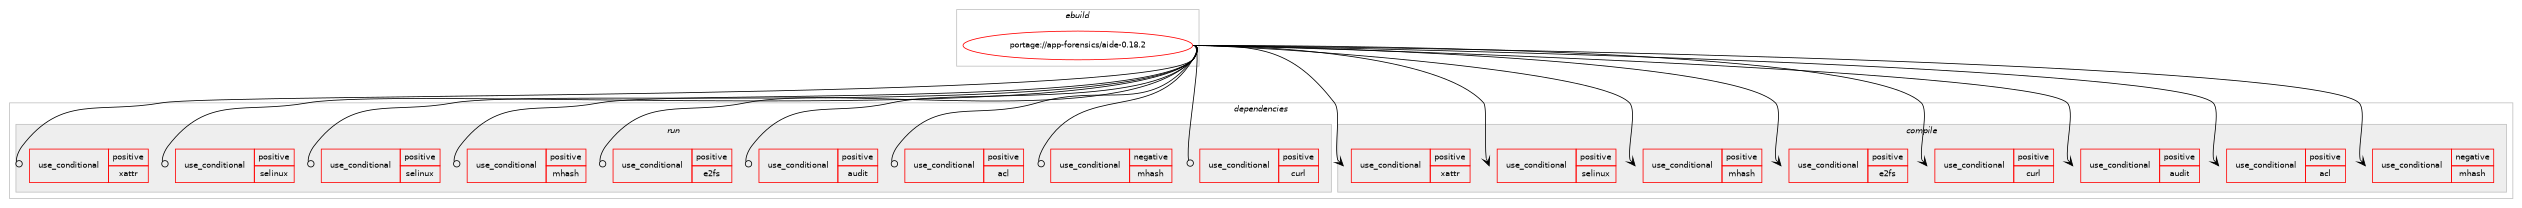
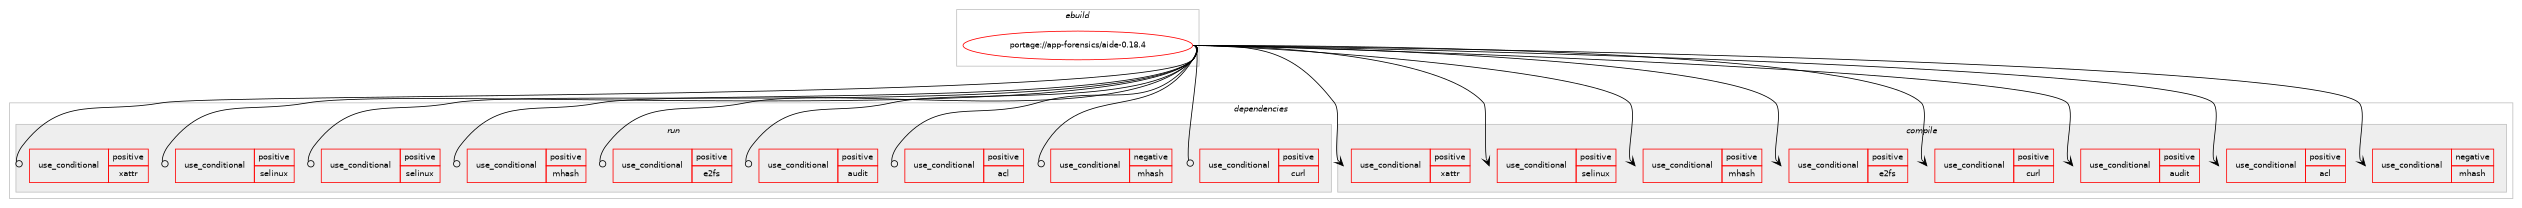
node "portage://app-forensics/aide-0.18.2": label "portage://app-forensics/aide-0.18.2" -> "portage://app-forensics/aide-0.18.4"
